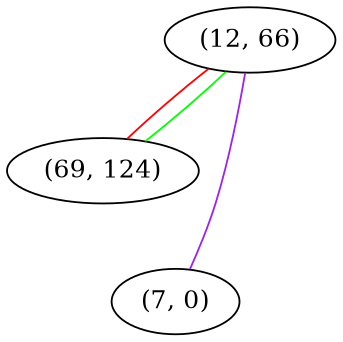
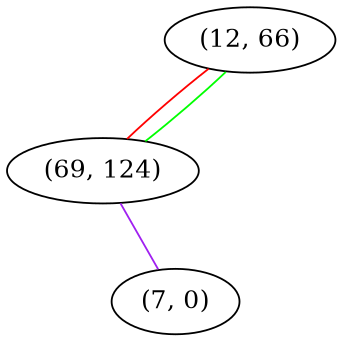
edge "(12, 66)" -- "(7, 0)": now "(69, 124)" -- "(7, 0)"
